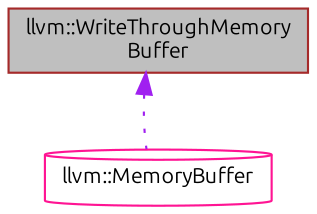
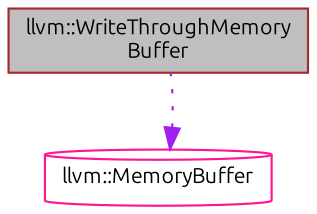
edge "llvm::MemoryBuffer" -> "llvm::WriteThroughMemory Buffer": reversed
